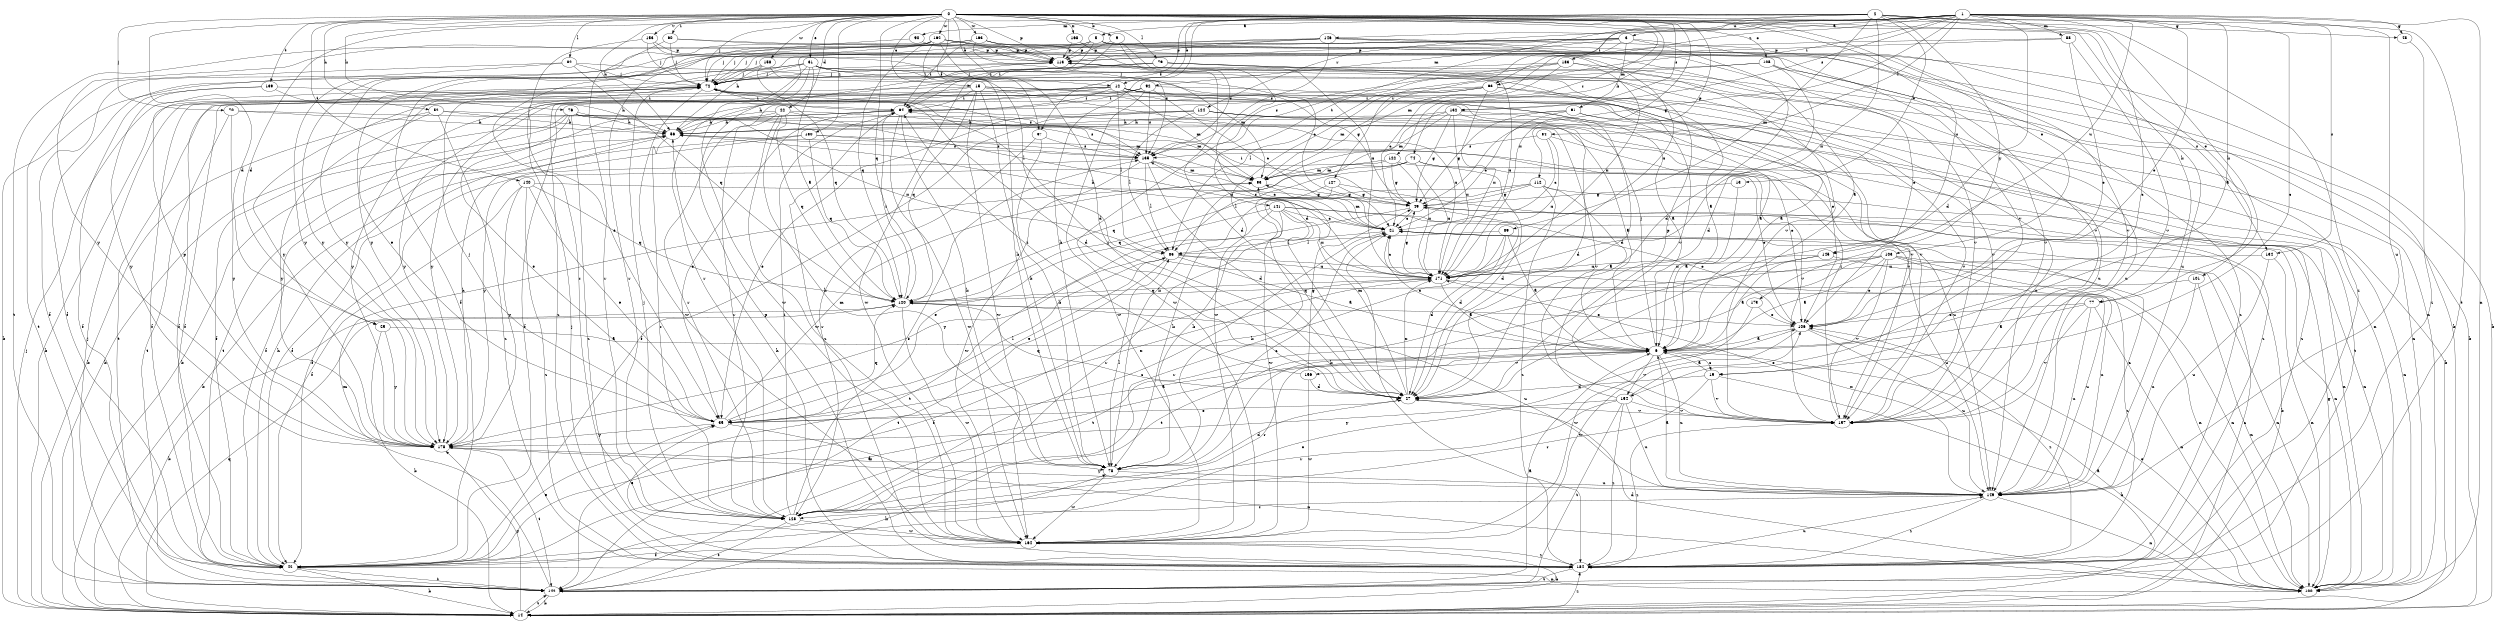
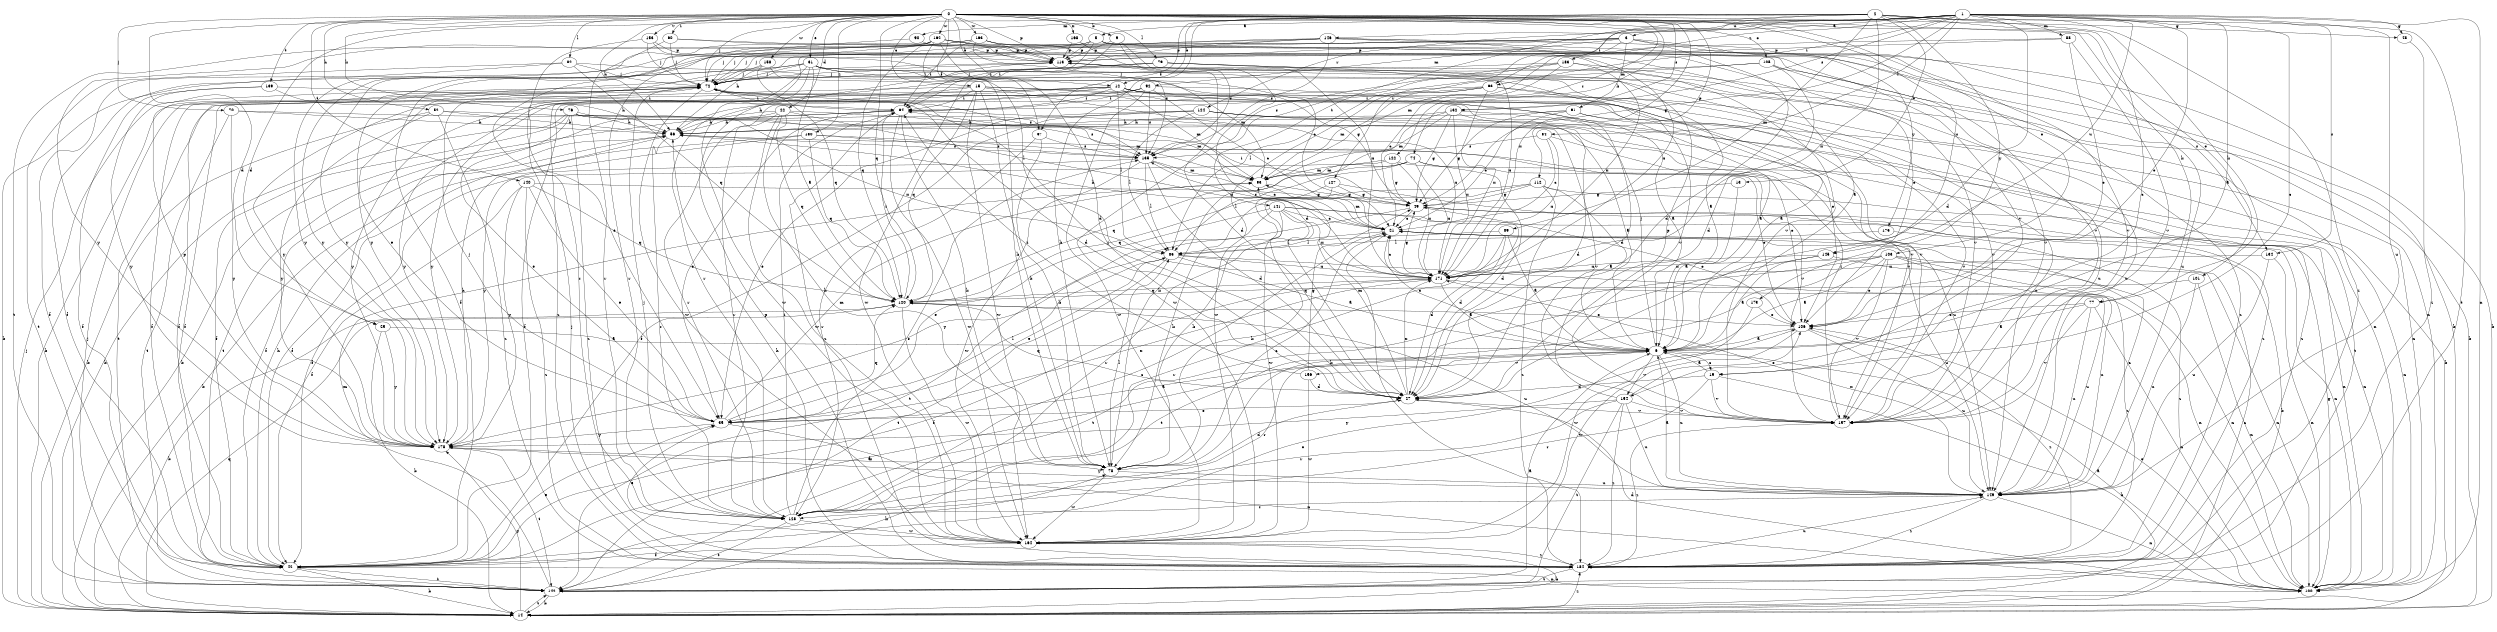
node "175": added
